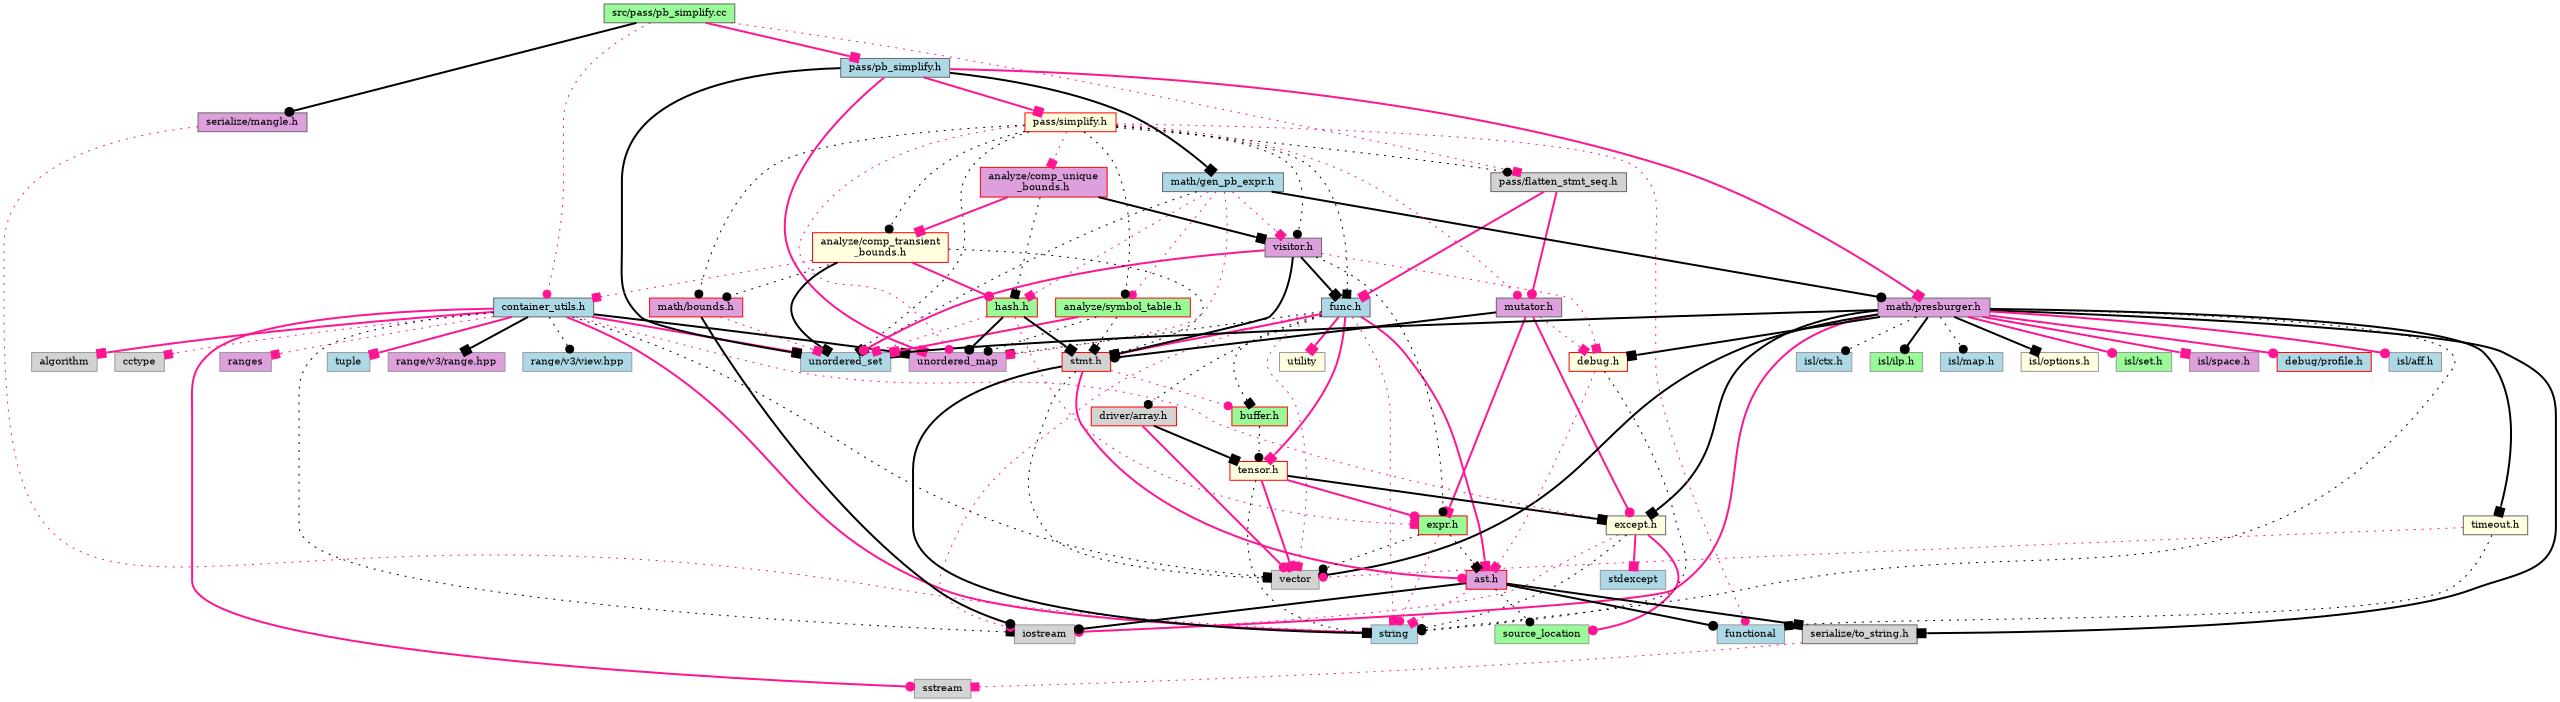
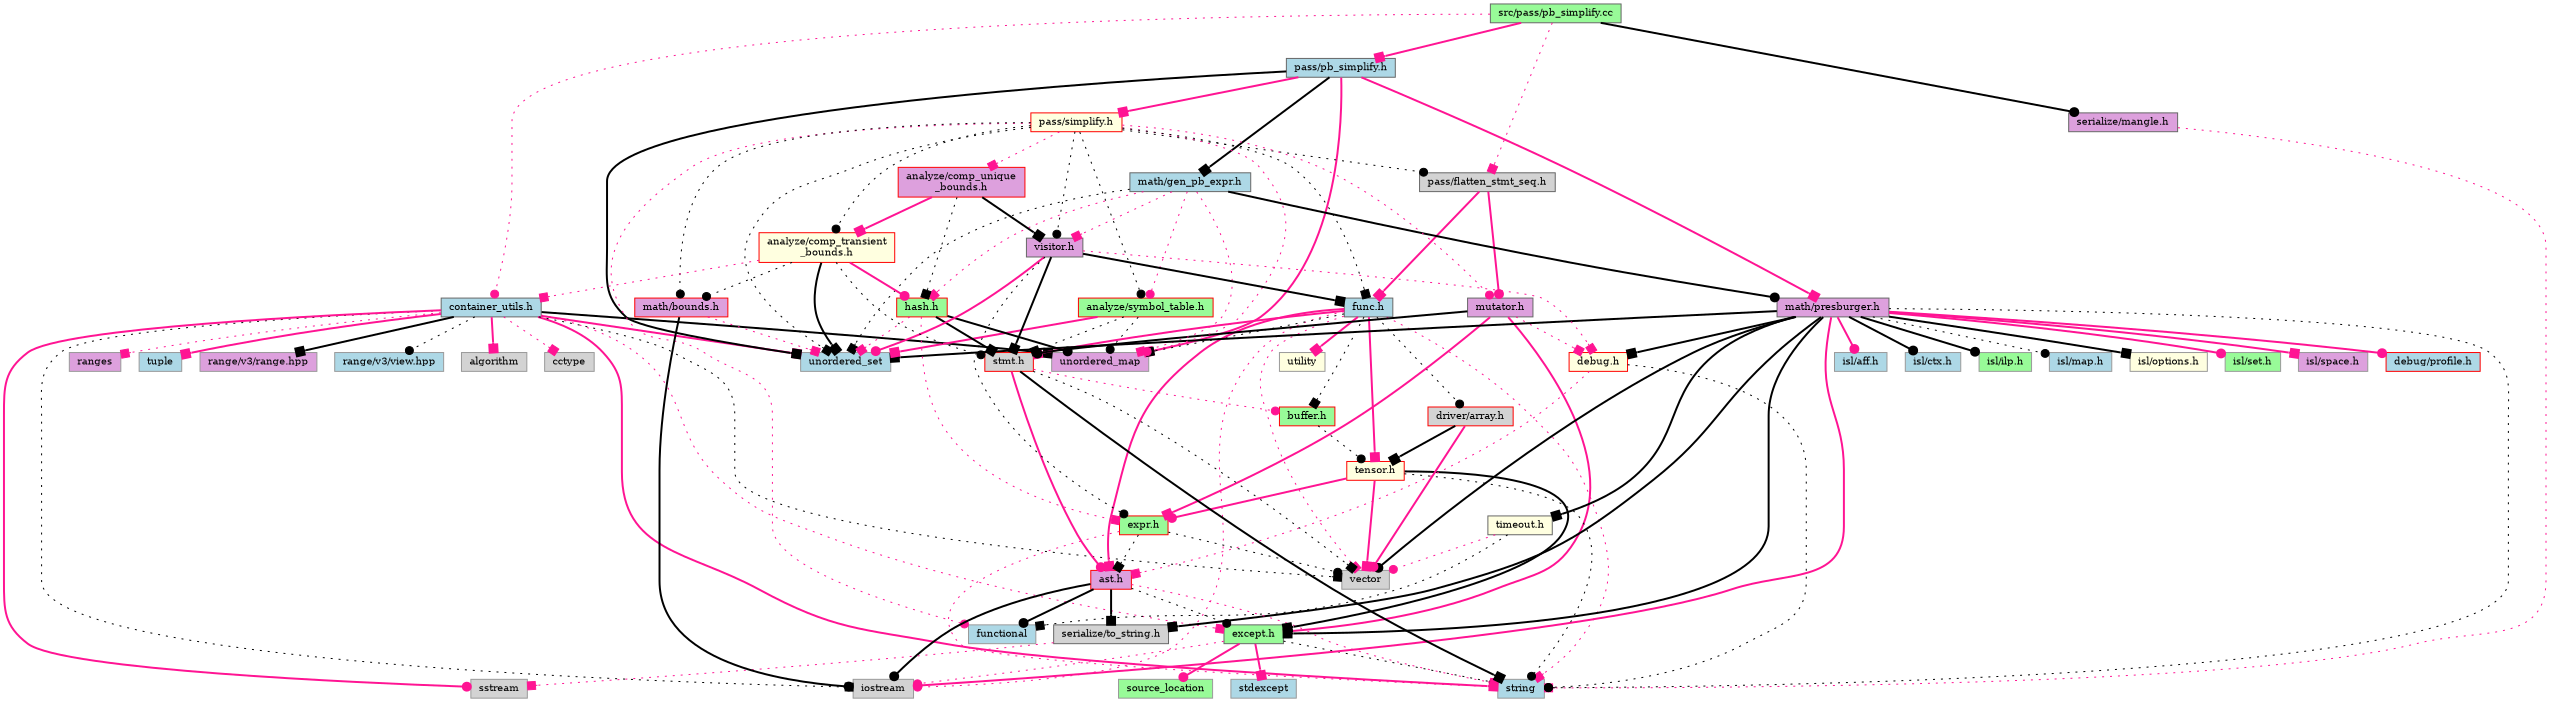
edge "math/presburger.h" -> "isl/ctx.h": style dotted -> bold
node "except.h": fillcolor lightyellow -> palegreen
edge "ast.h" -> "source_location": now "ast.h" -> "except.h"
